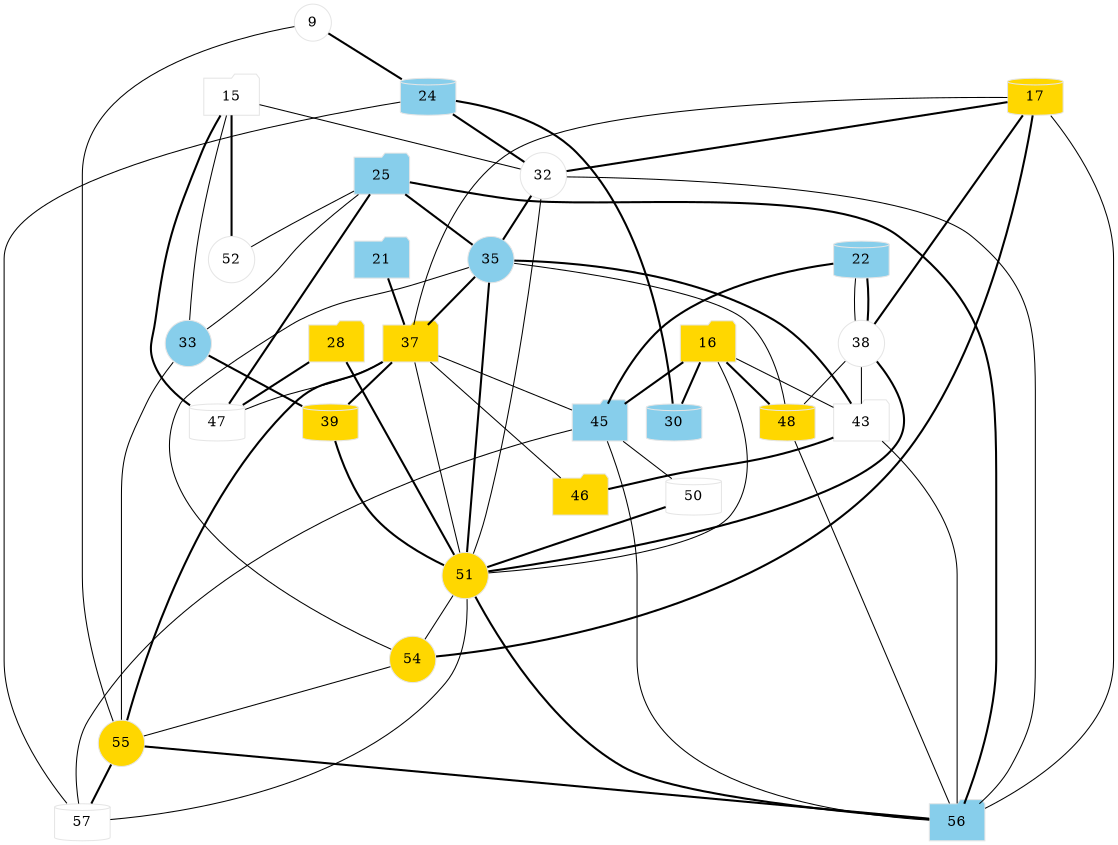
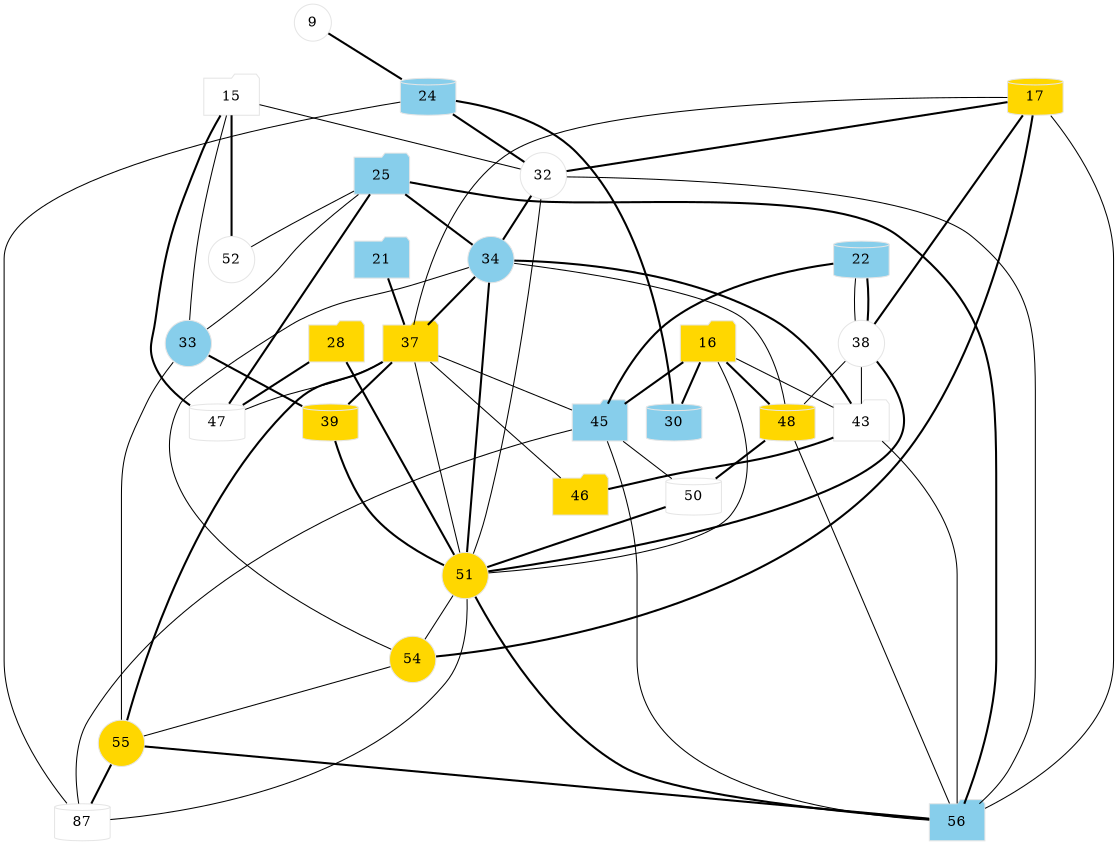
node "35": label "35" -> "34"
edge "9" -- "55": removed
edge "48" -- "50": added
node "57": label "57" -> "87"
